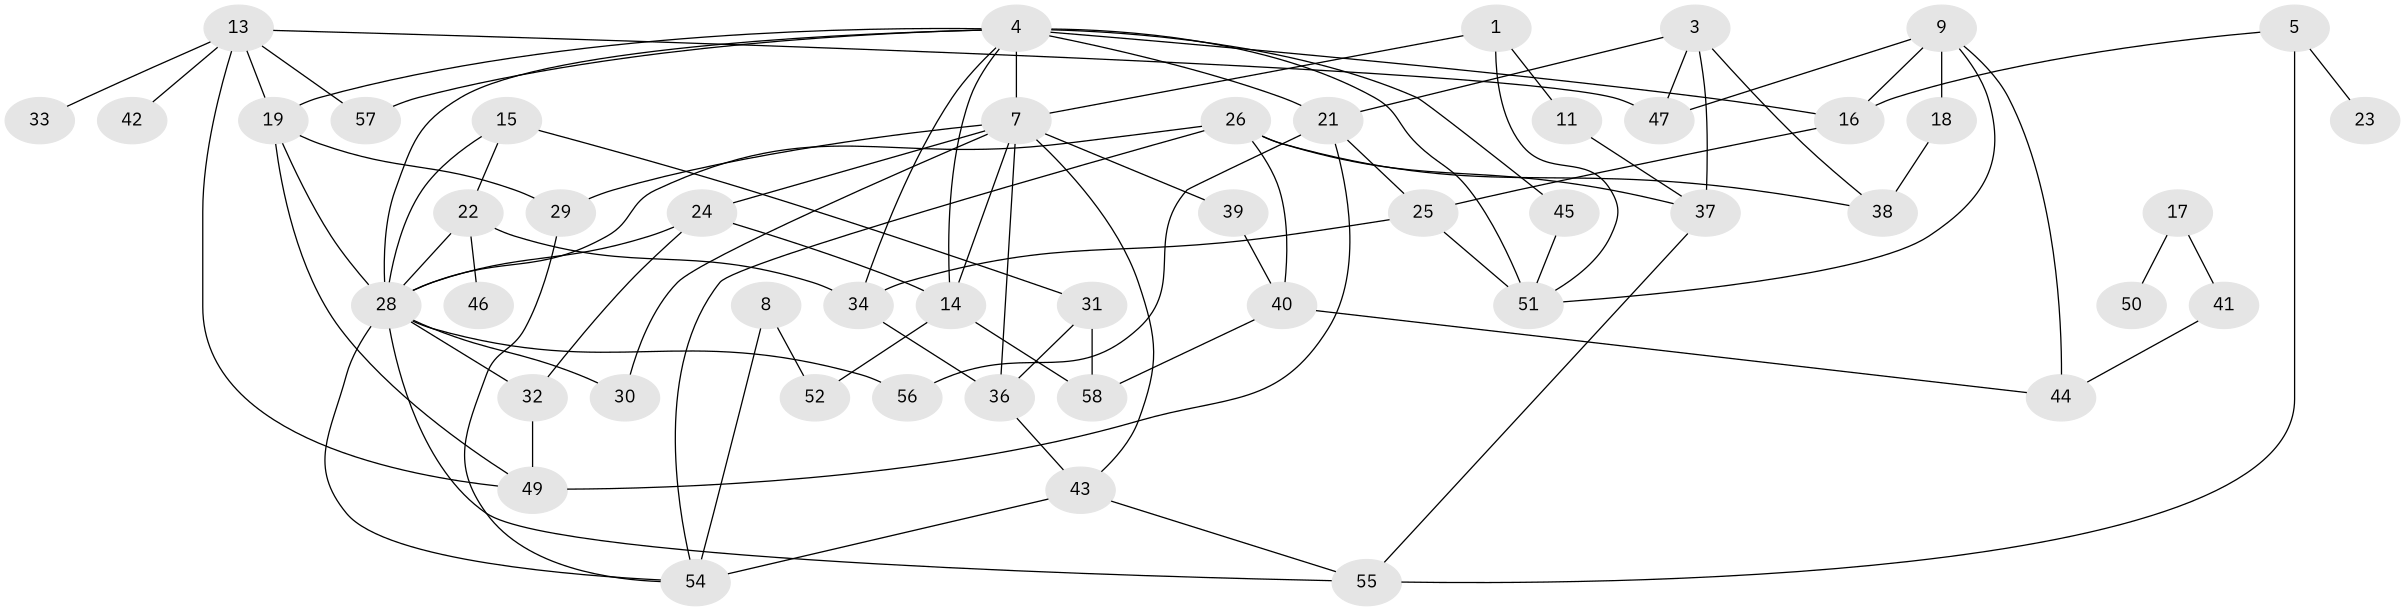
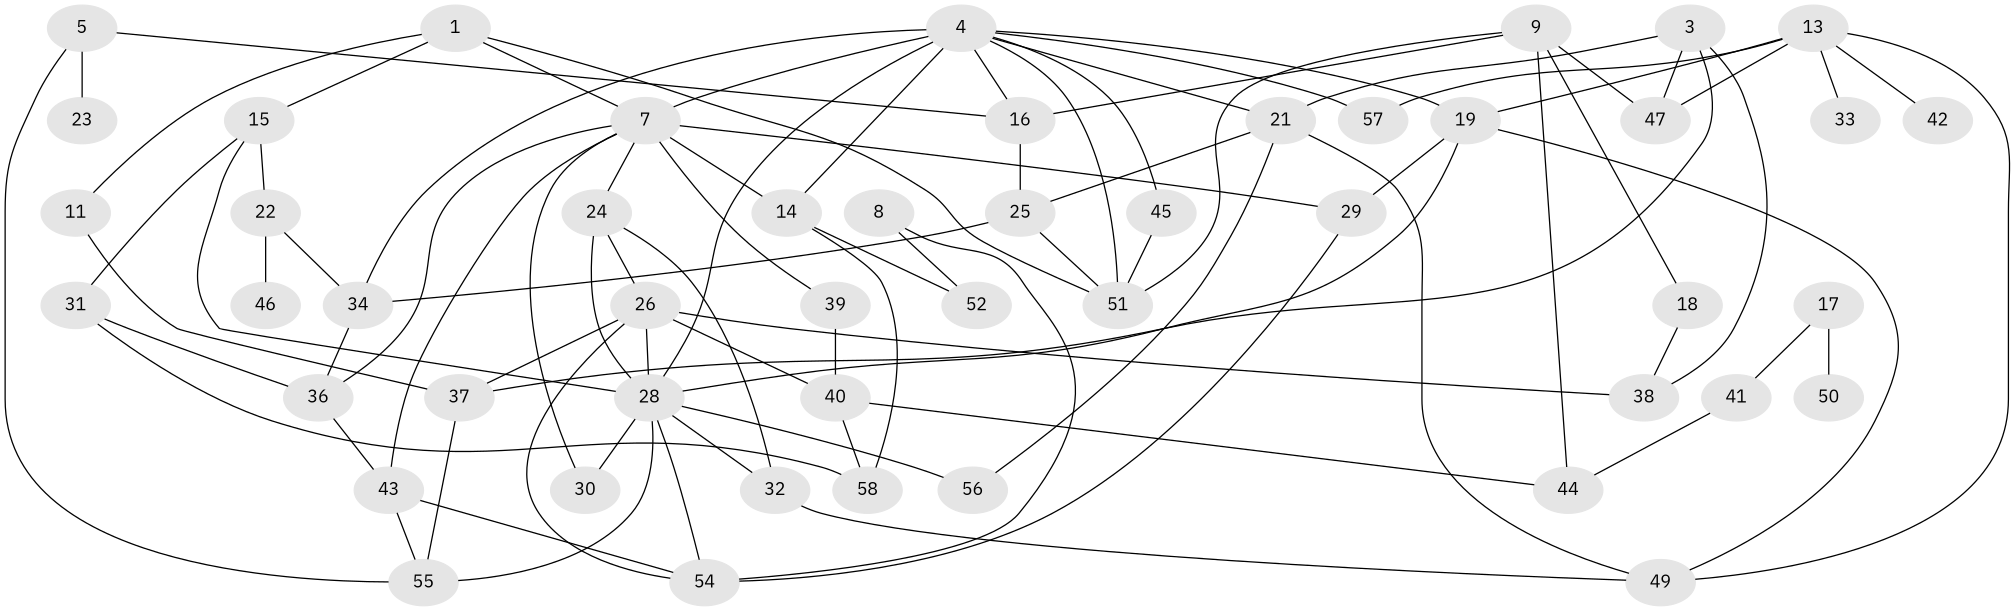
edge "1" -- "15": added
edge "24" -- "14": now "24" -- "26"
edge "22" -- "28": removed
